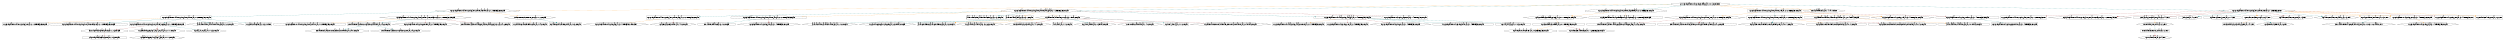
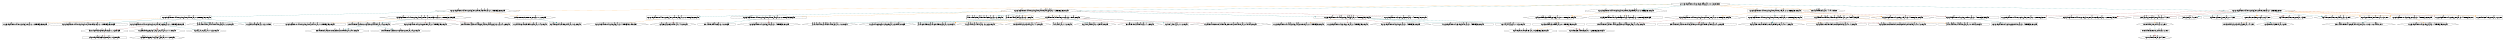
node "com.mockito:classmate:jar:1.4.0:compile": label "com.mockito:classmate:jar:1.4.0:compile" -> "com.fasterxml:classmate:jar:1.4.0:compile"
